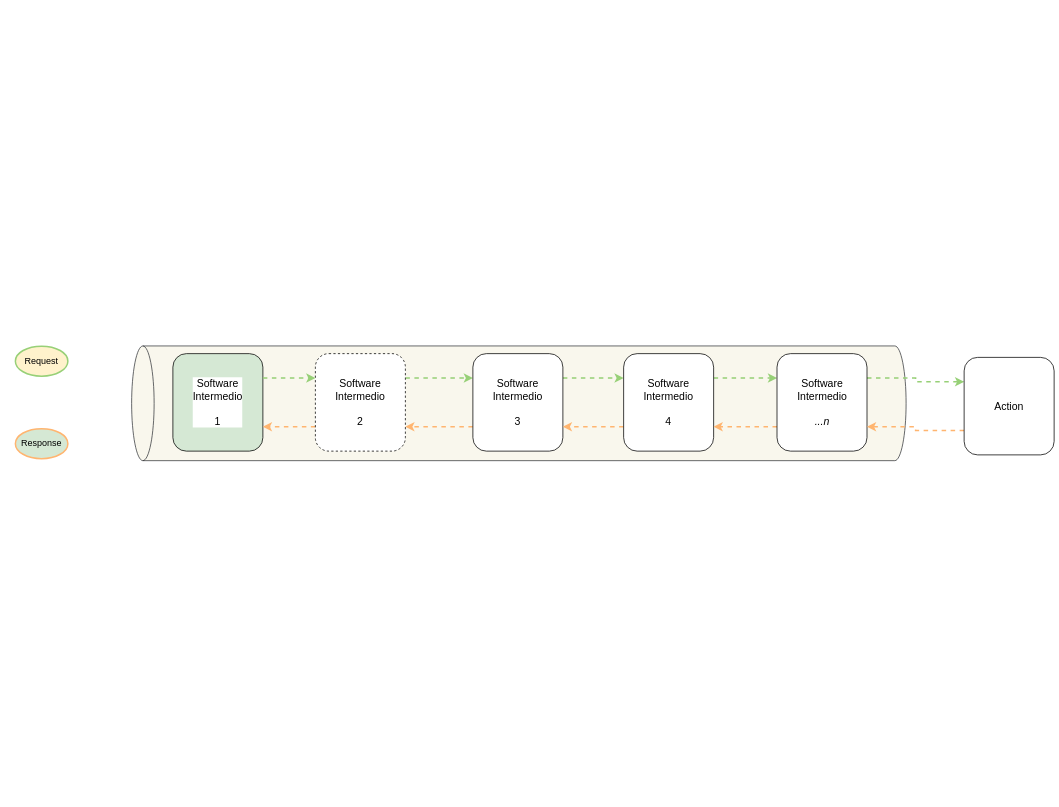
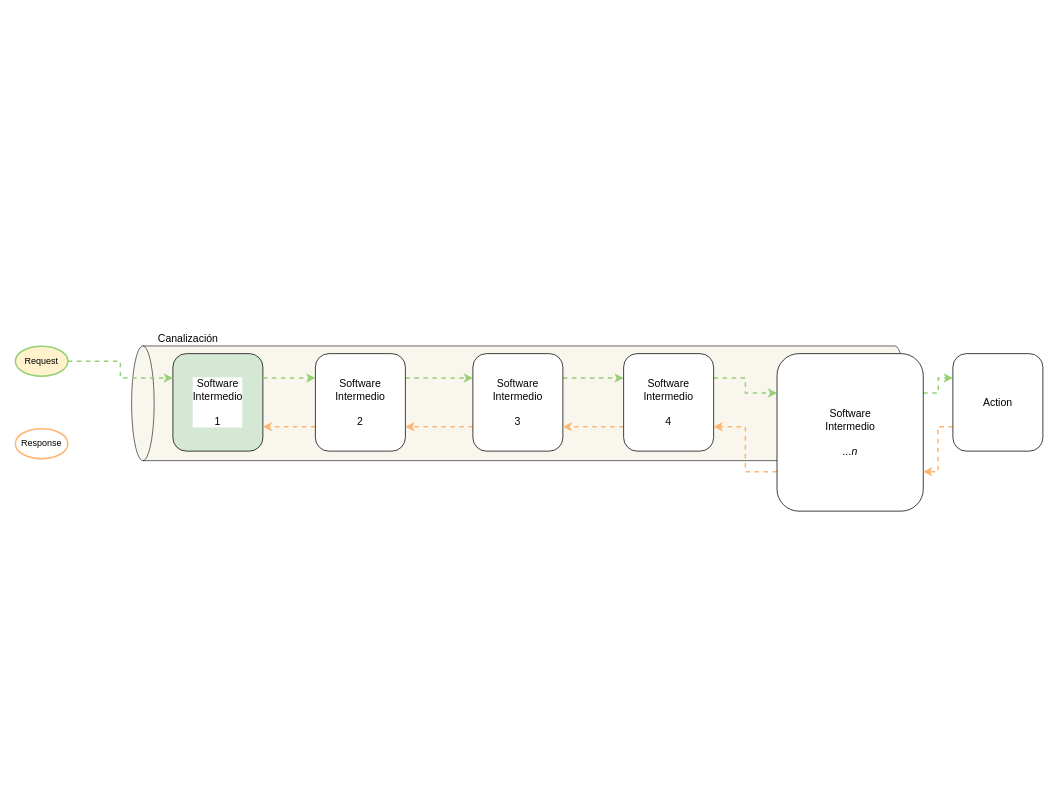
node "Canalización": added
edge "Request" -> "Software Intermedio 1": added
node "Software Intermedio 2": style dashed -> solid
node "Software Intermedio ...n": size 90x98 -> 146x158
node "Action": moved (1009, 406) -> (998, 402)
node "Response": fillcolor #d5e8d4 -> #ffffff
